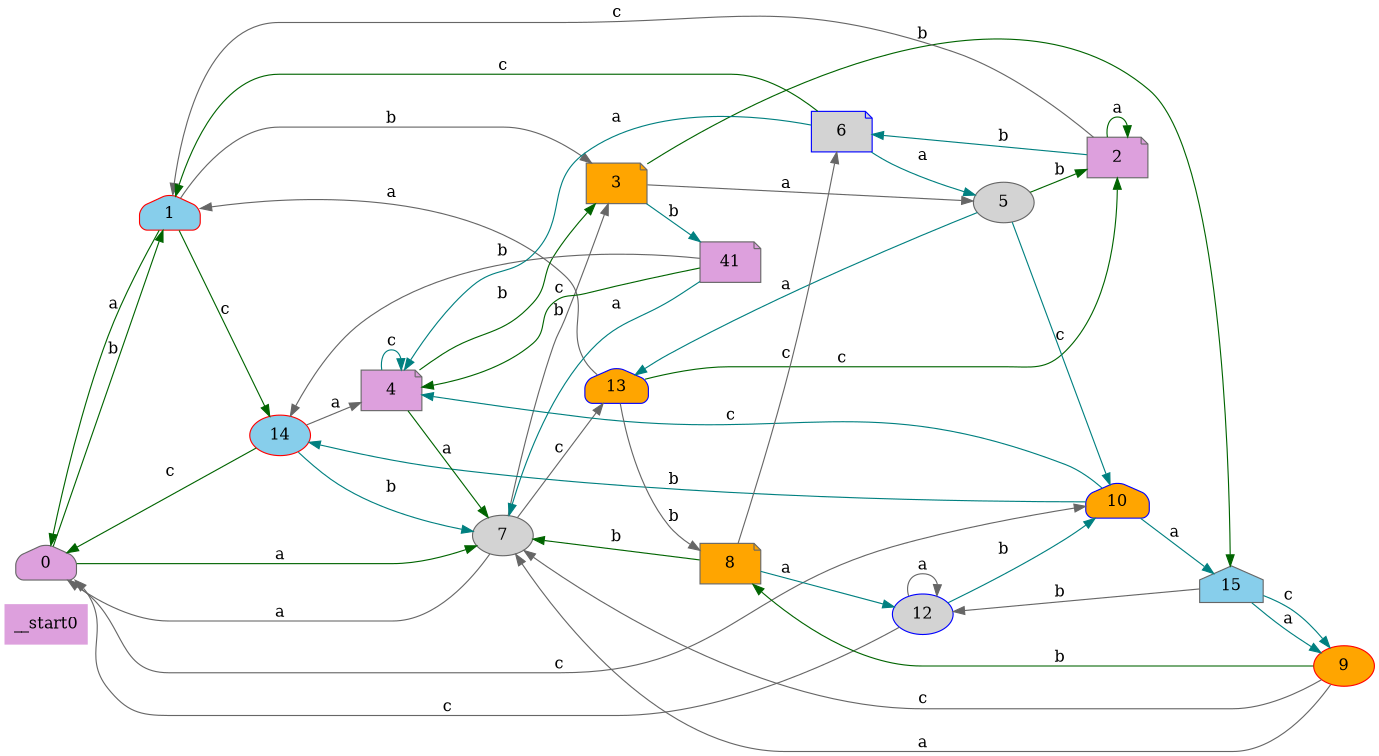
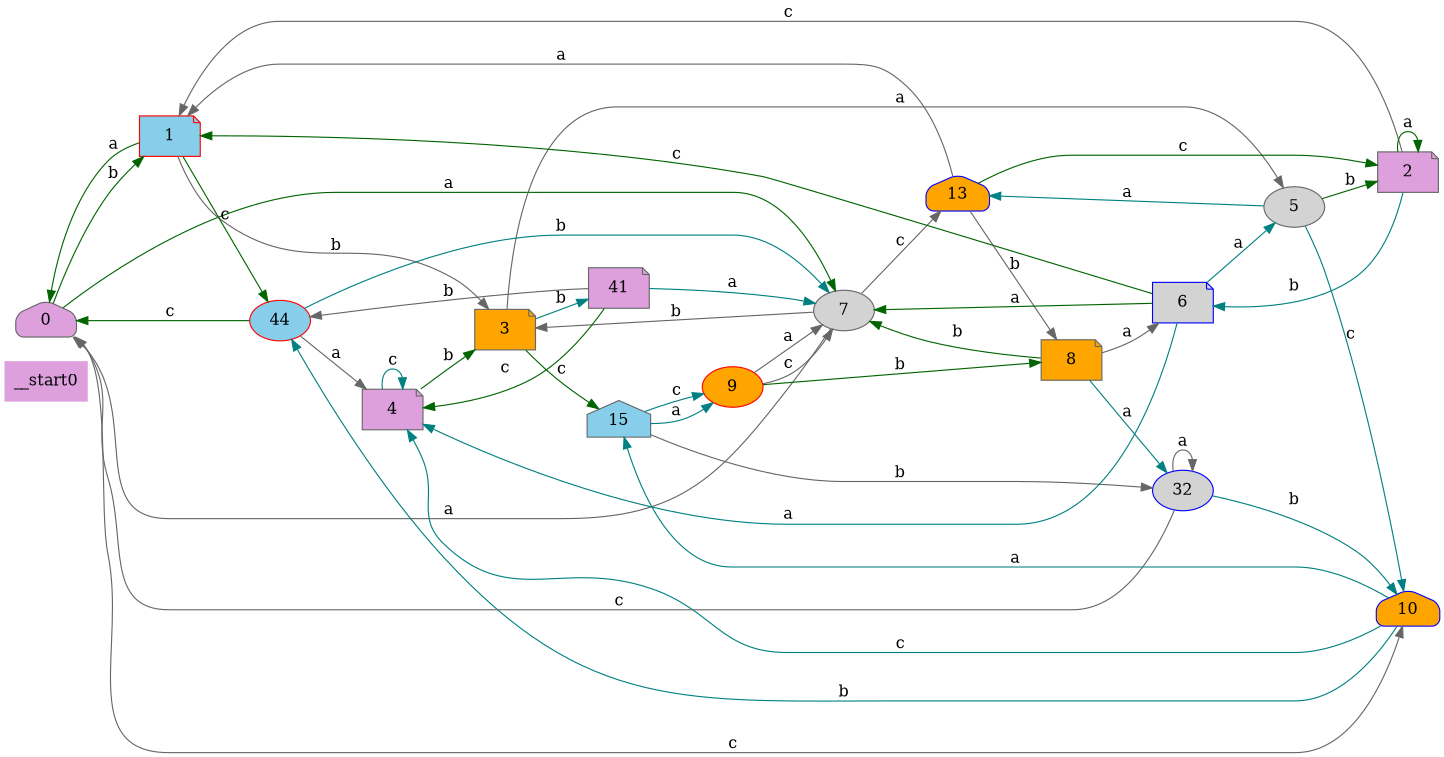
edge "3" -> "15": label "b" -> "c"
node "1": shape house -> note
edge "8" -> "6": label "c" -> "a"
node "14": label "14" -> "44"
edge "4" -> "7": now "6" -> "7"
node "12": label "12" -> "32"
